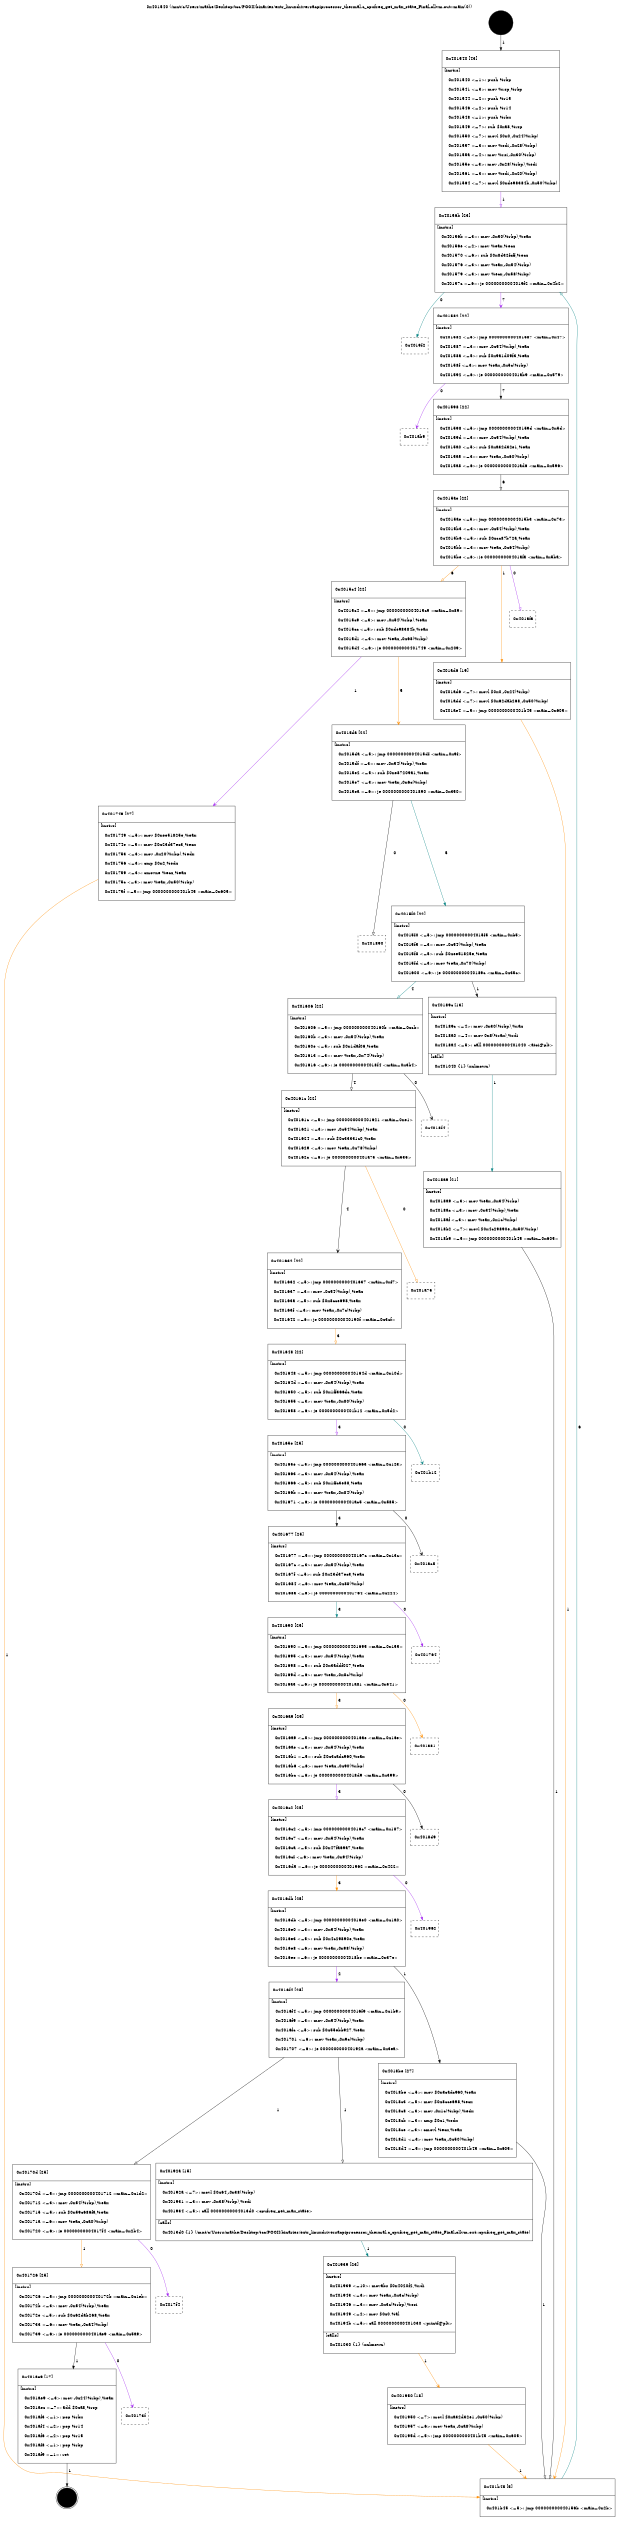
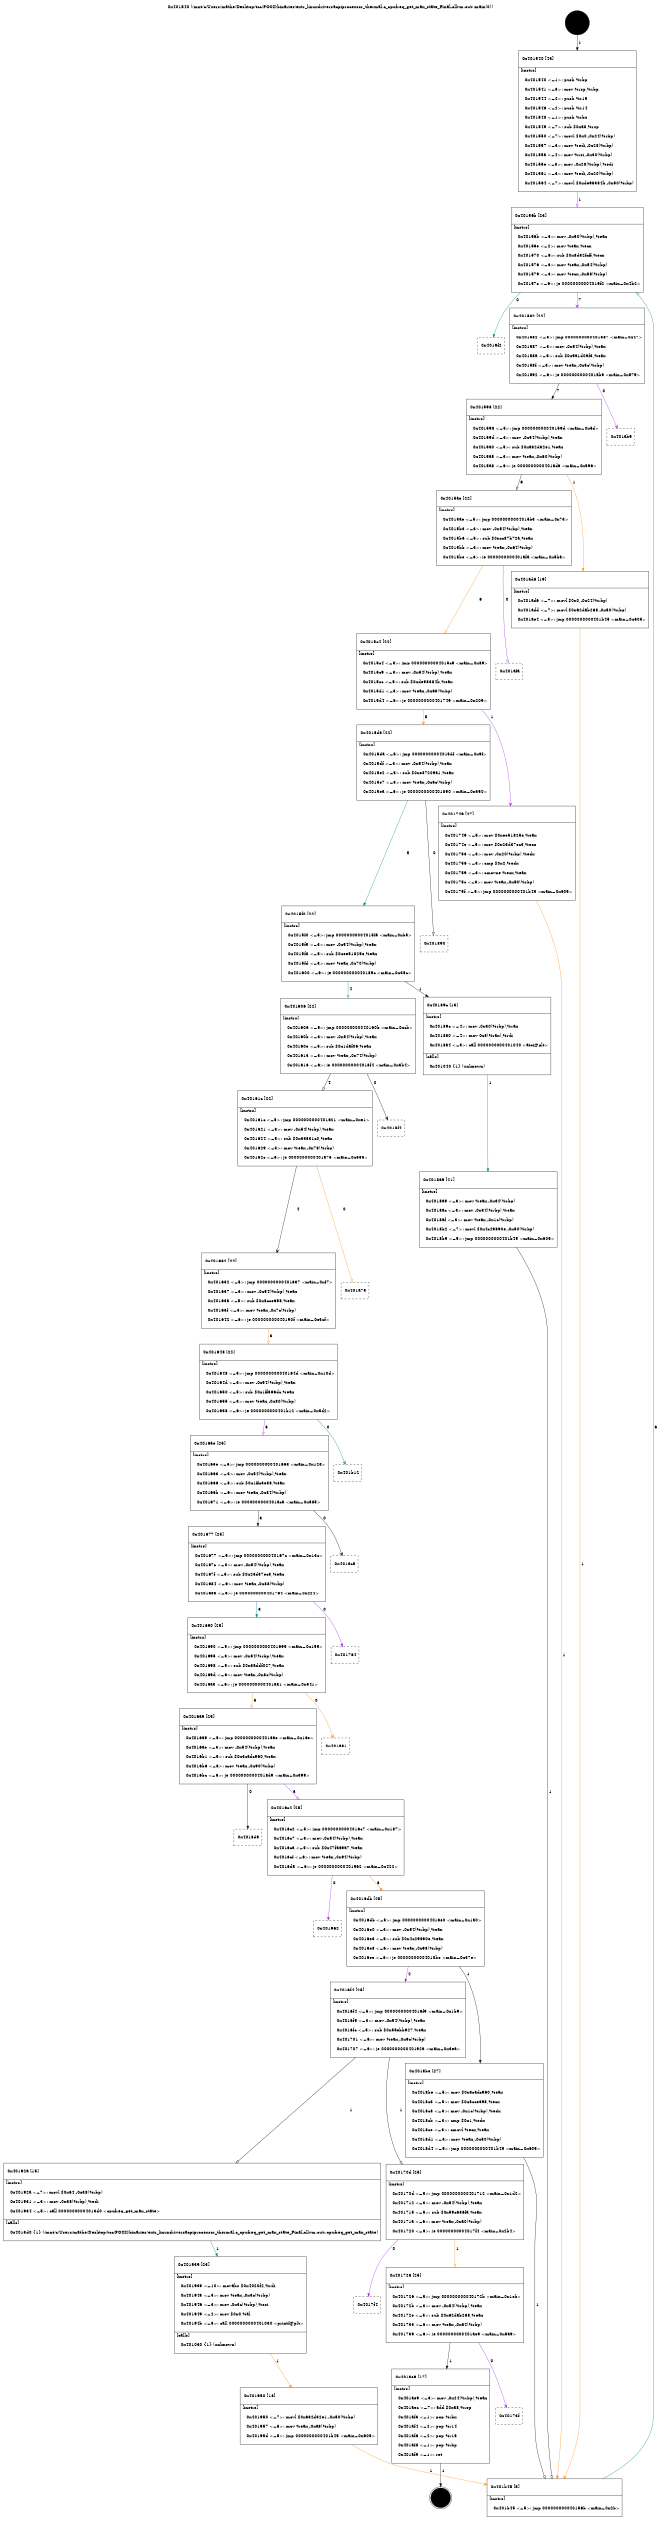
edge "0x4015ae [22]" -> "0x401ad6 [19]": now "0x401598 [22]" -> "0x401ad6 [19]"
